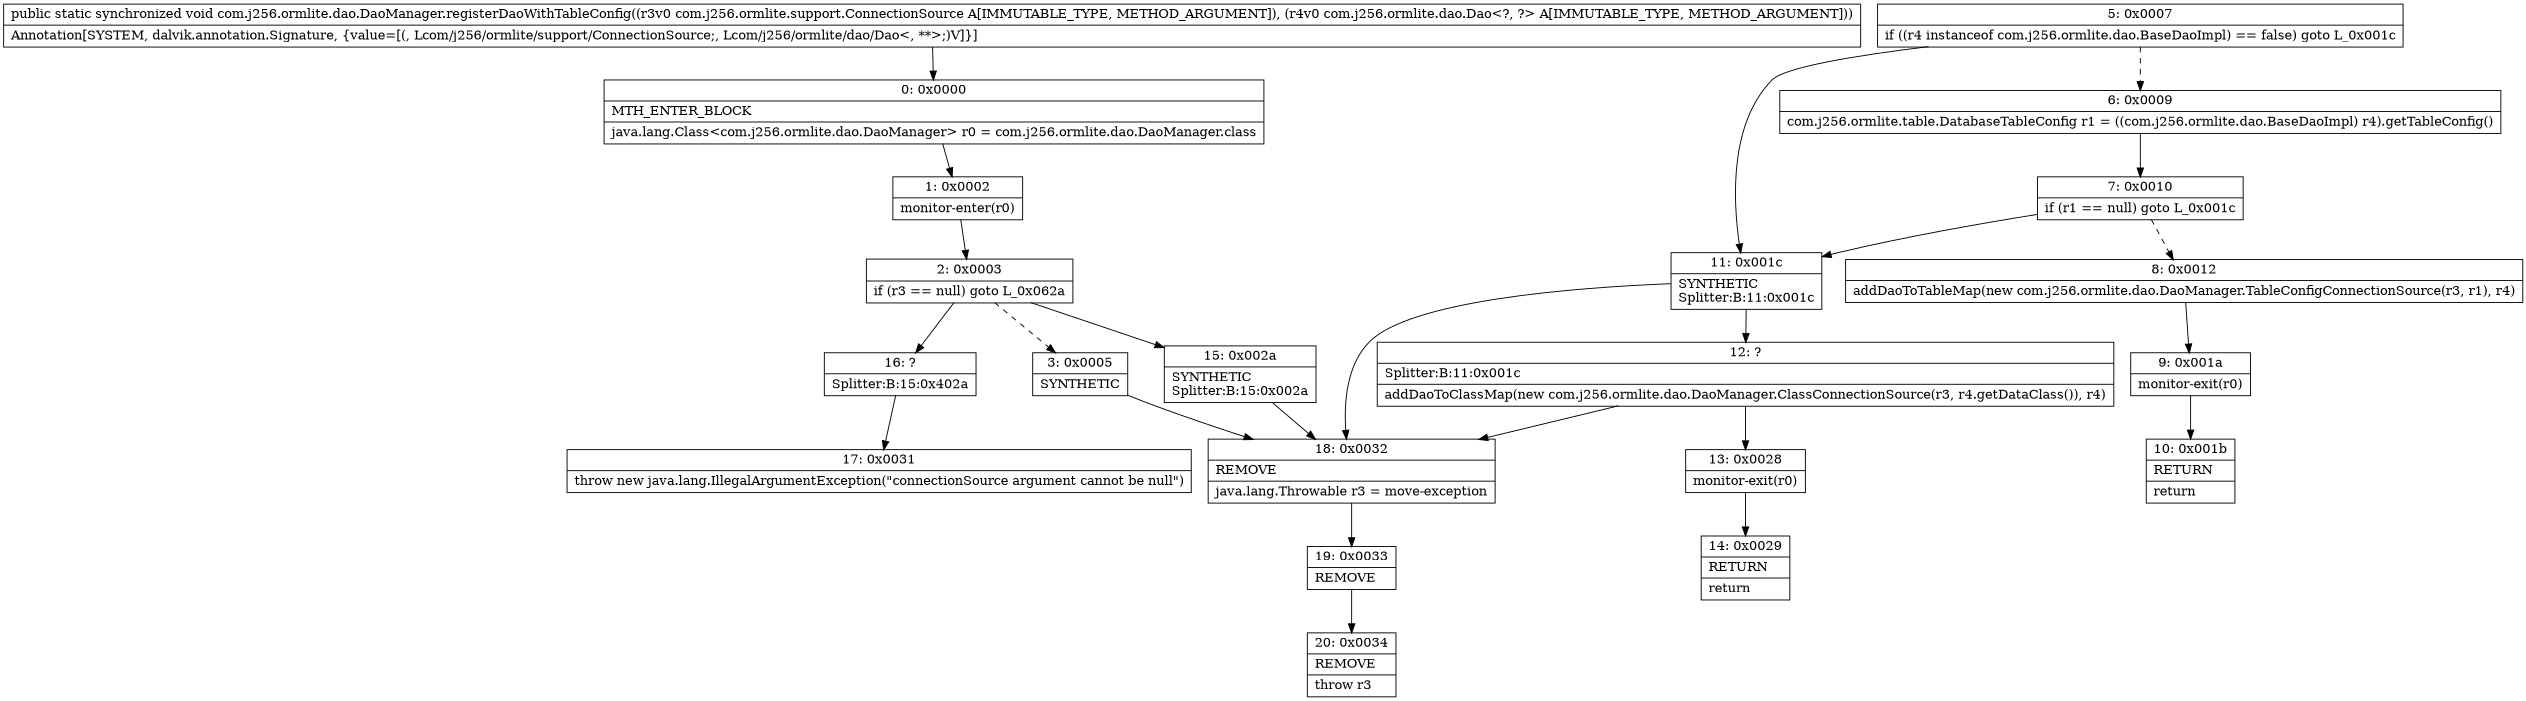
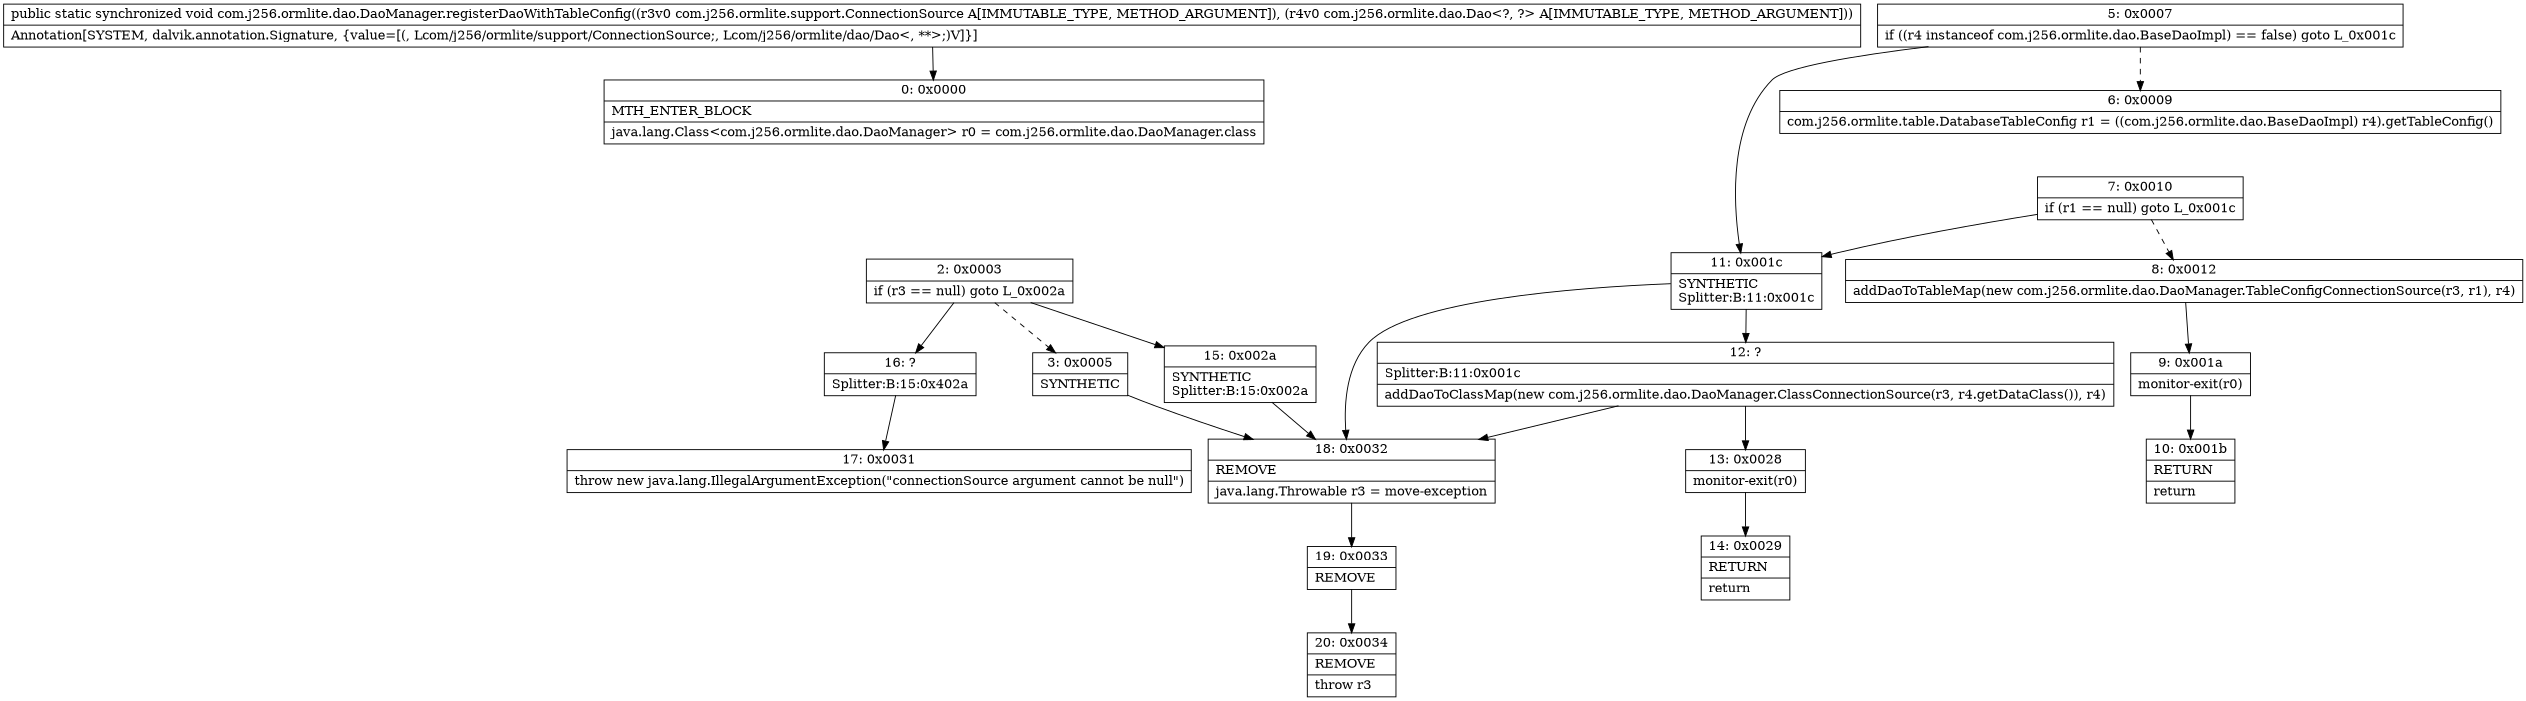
edge "6: 0x0009" -> "7: 0x0010": removed
node "1: 0x0002": removed
node "2: 0x0003": text "if (r3 == null) goto L_0x062a" -> "if (r3 == null) goto L_0x002a"
